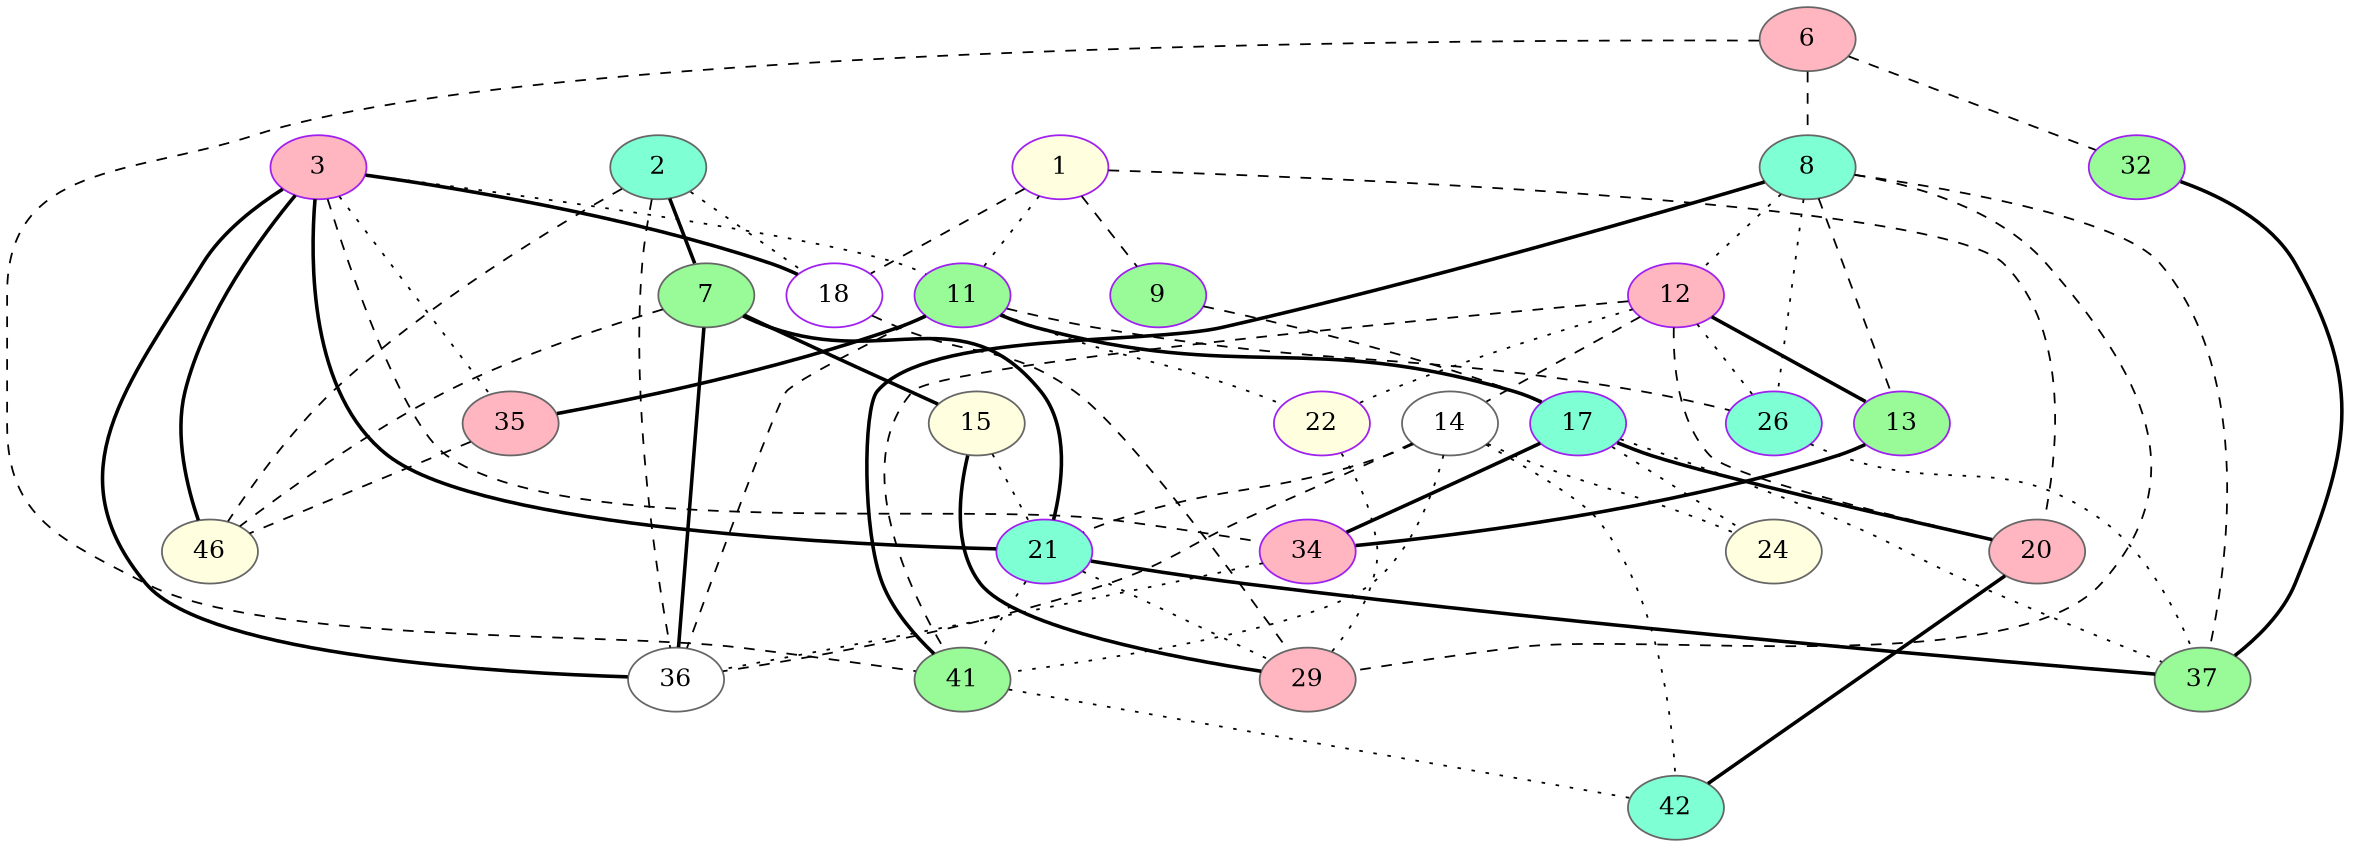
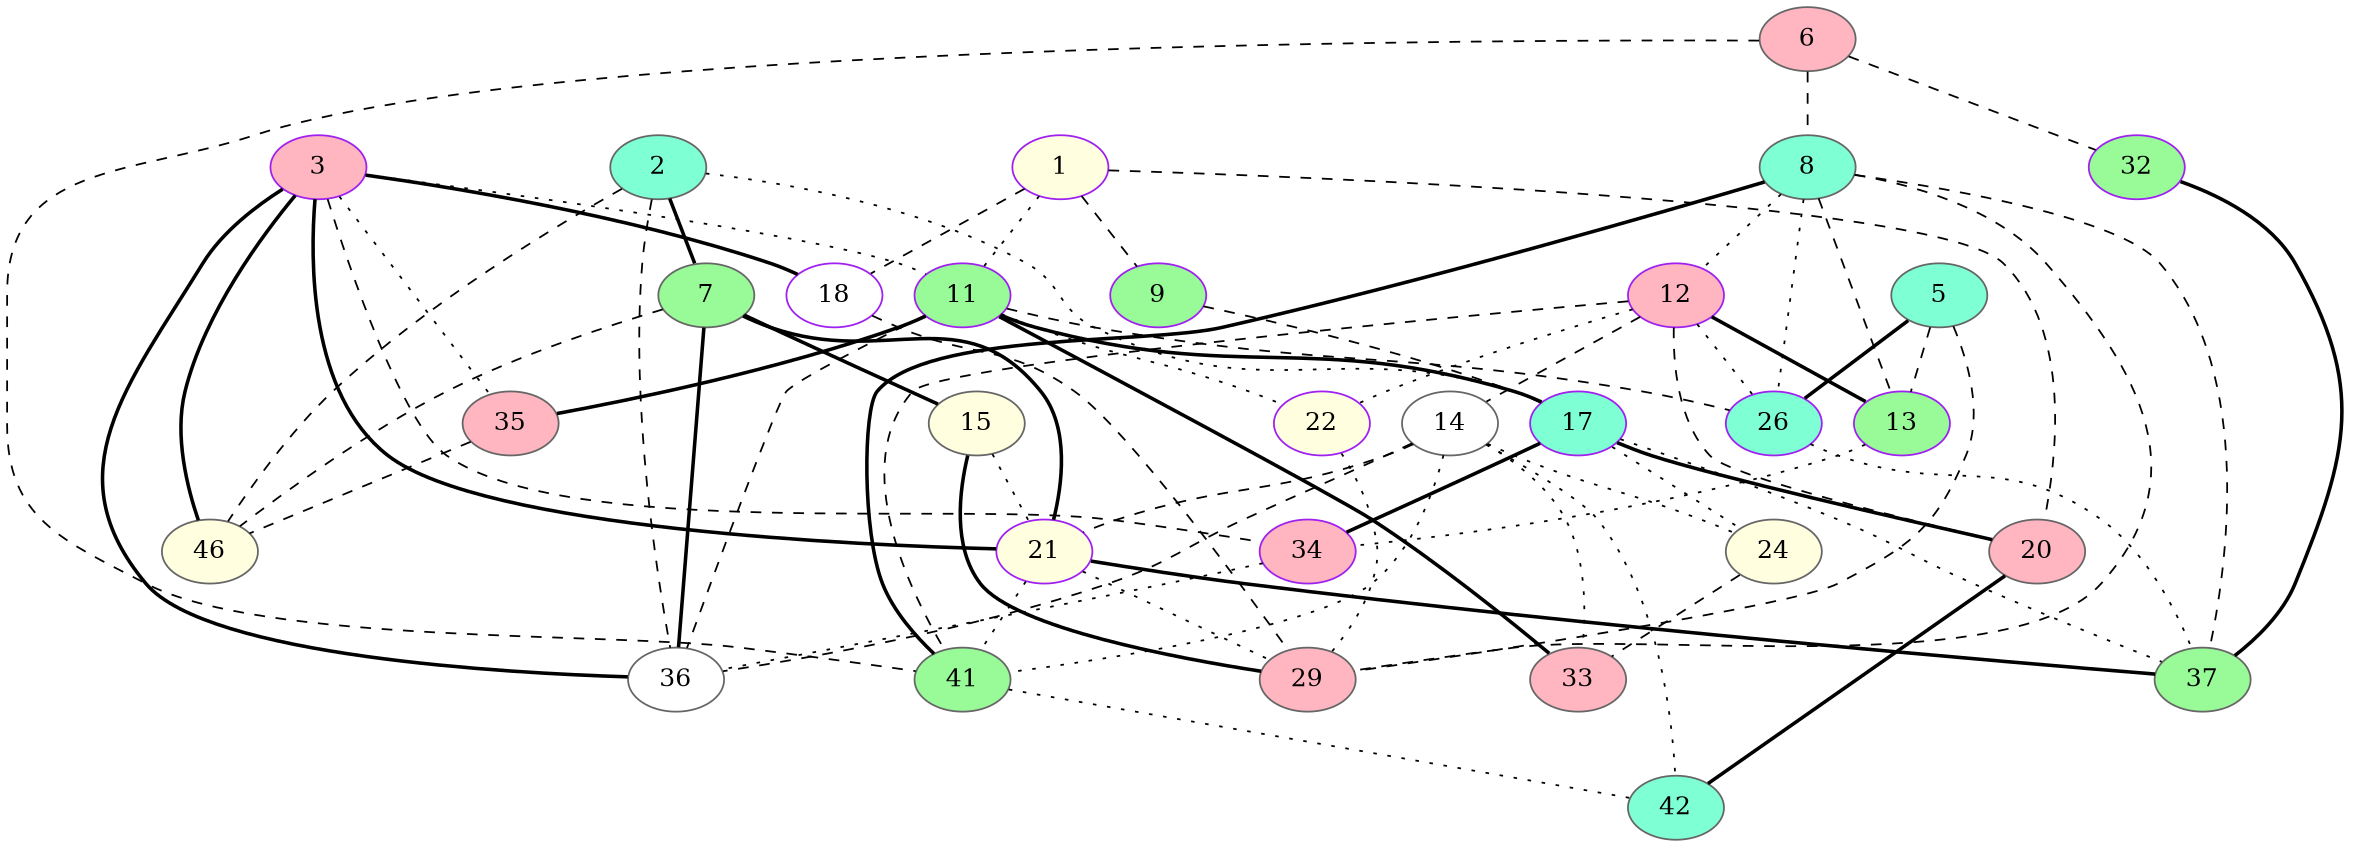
edge "2" -- "18": now "2" -- "17"
node "5": added
edge "13" -- "34": style bold -> dotted
node "21": fillcolor aquamarine -> lightyellow
node "33": added
